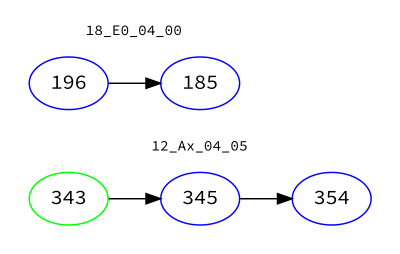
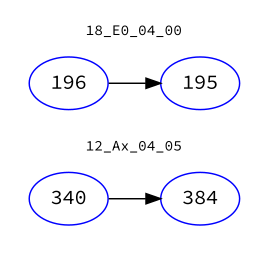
node "185": label "185" -> "195"
node "343": removed
node "345": label "345" -> "340"
node "354": label "354" -> "384"
